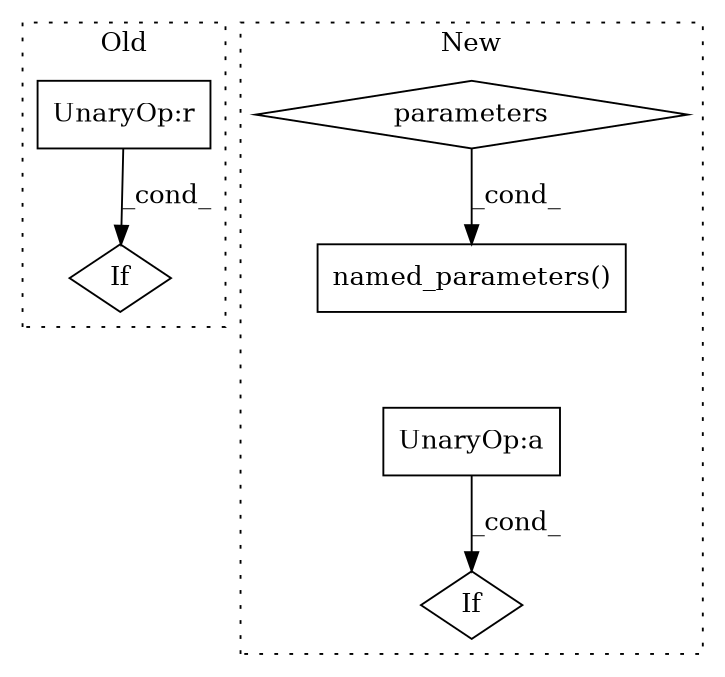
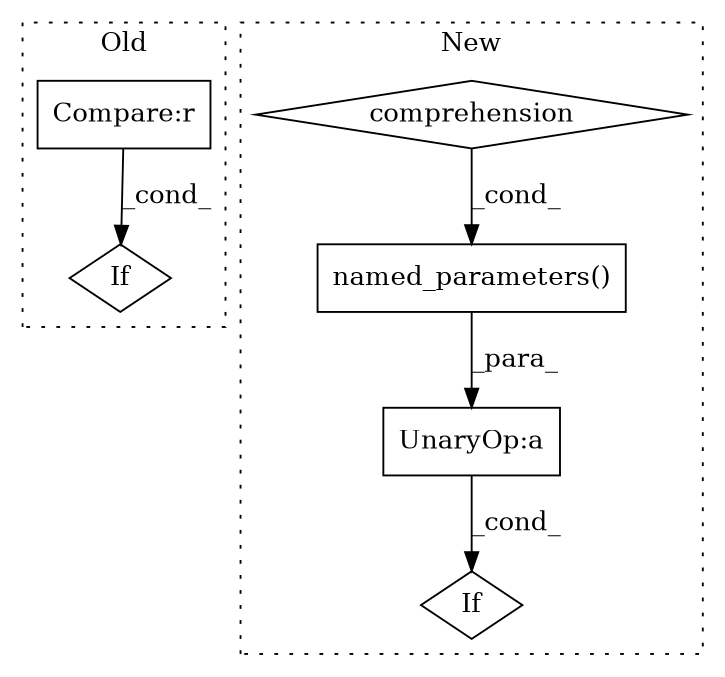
node "UnaryOp:r": label "UnaryOp:r" -> "Compare:r"
node "parameters": label "parameters" -> "comprehension"
edge "named_parameters()" -> "UnaryOp:a": added, label "_para_"
